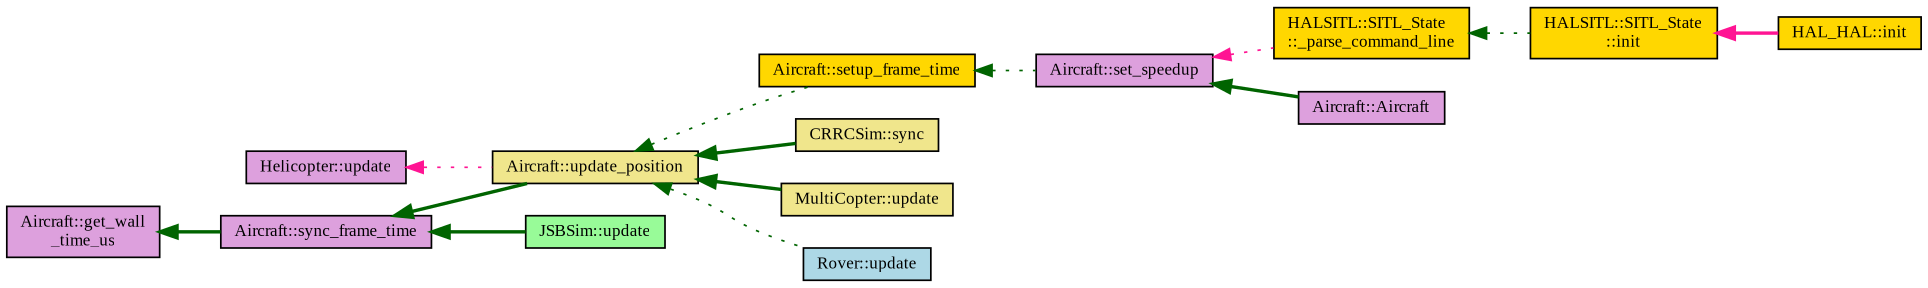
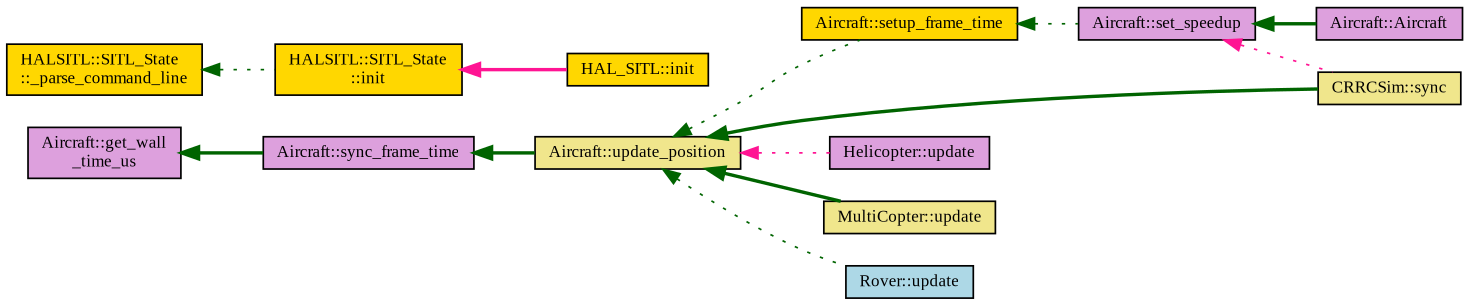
node "HAL_HAL::init": label "HAL_HAL::init" -> "HAL_SITL::init"
edge "HALSITL::SITL_State ::_parse_command_line" -> "Aircraft::set_speedup": now "CRRCSim::sync" -> "Aircraft::set_speedup"
edge "Aircraft::update_position" -> "Helicopter::update": reversed
node "JSBSim::update": removed
